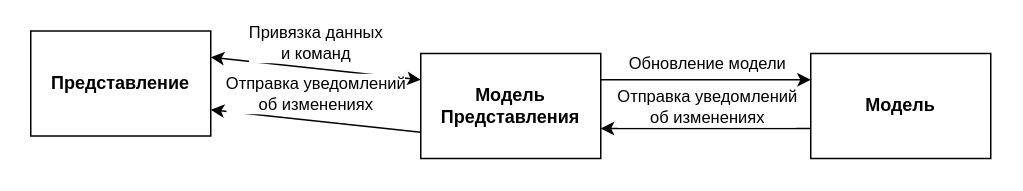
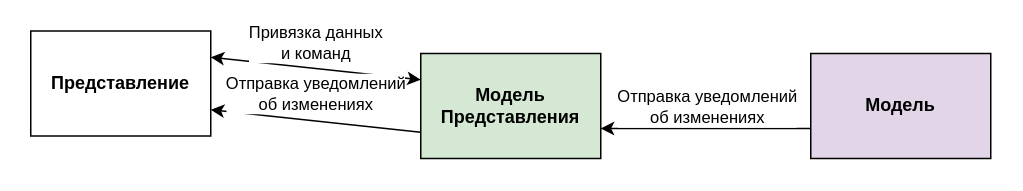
edge "Модель Представления" -> "Модель": removed, label "Обновление модели"
node "Модель Представления": fillcolor #ffffff -> #d5e8d4
node "Модель": fillcolor #ffffff -> #e1d5e7
